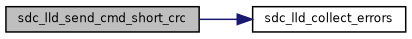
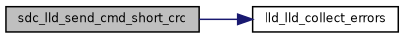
node "sdc_lld_collect_errors": label "sdc_lld_collect_errors" -> "lld_lld_collect_errors"
